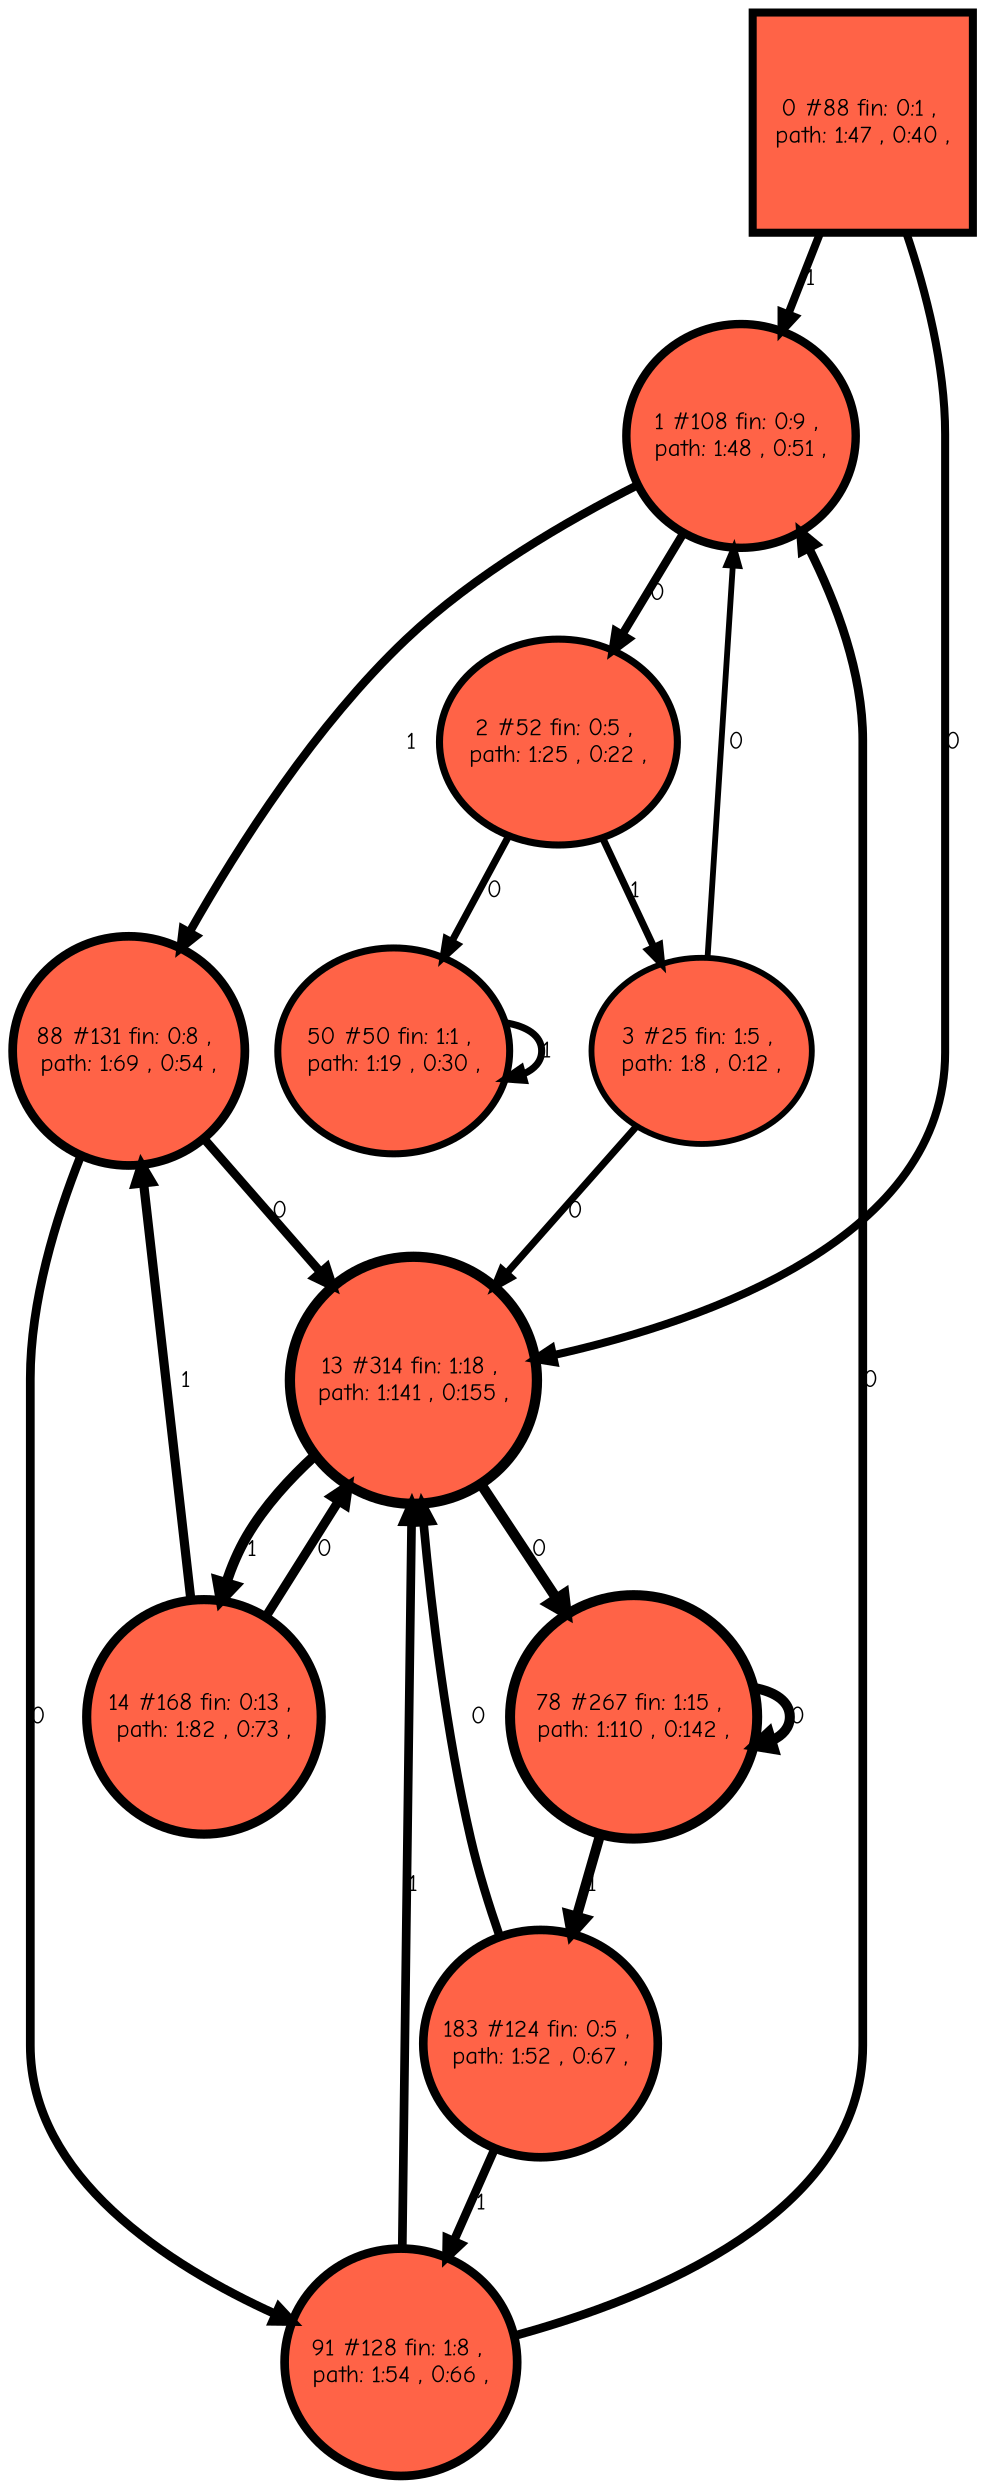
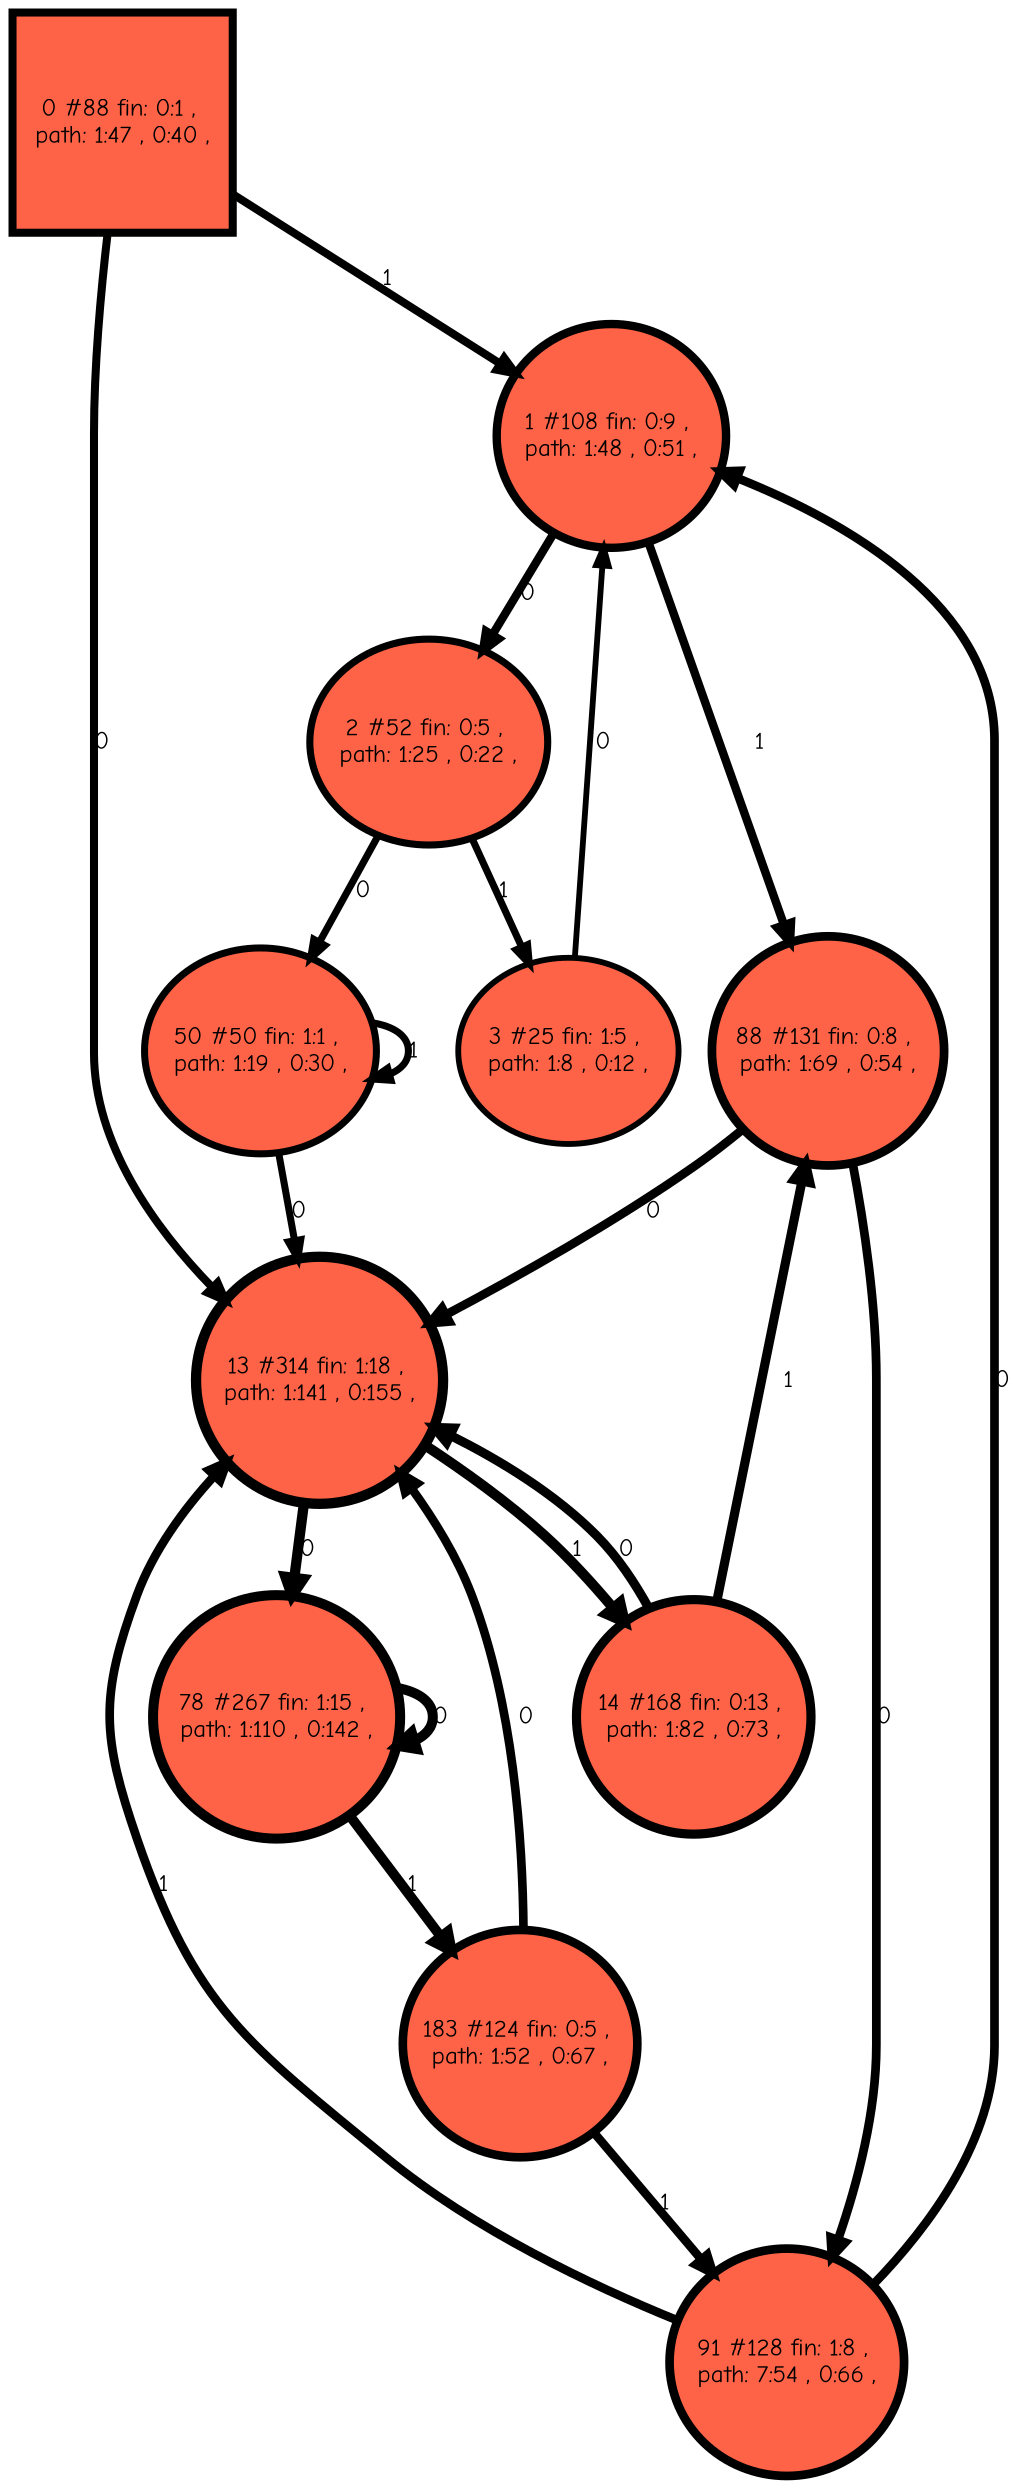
edge "3 #25 fin: 1:5 , path: 1:8 , 0:12 ," -> "13 #314 fin: 1:18 , path: 1:141 , 0:155 ,": now "50 #50 fin: 1:1 , path: 1:19 , 0:30 ," -> "13 #314 fin: 1:18 , path: 1:141 , 0:155 ,"
node "91 #128 fin: 1:8 , path: 1:54 , 0:66 ,": label "91 #128 fin: 1:8 , path: 1:54 , 0:66 ," -> "91 #128 fin: 1:8 , path: 7:54 , 0:66 ,"
